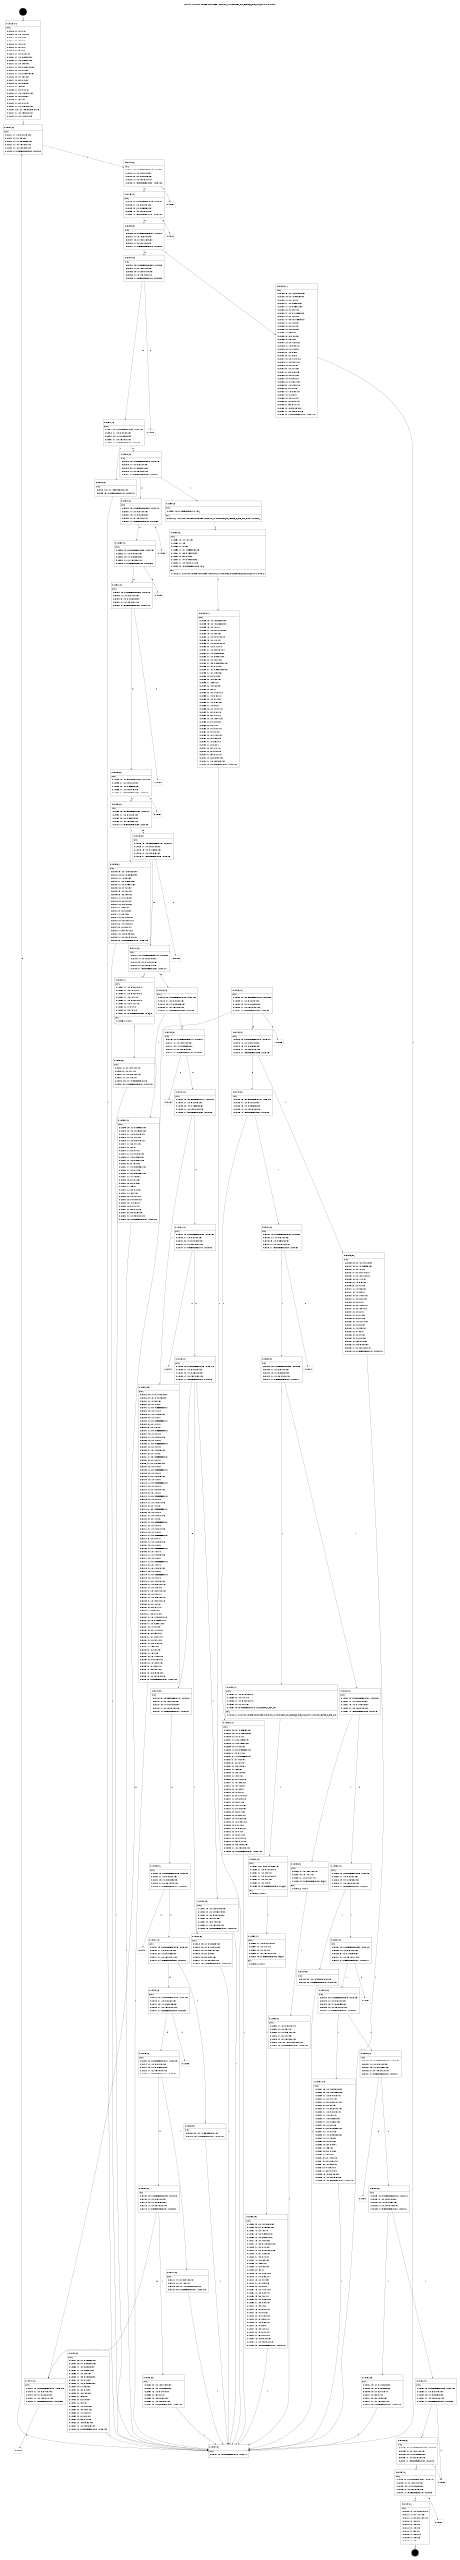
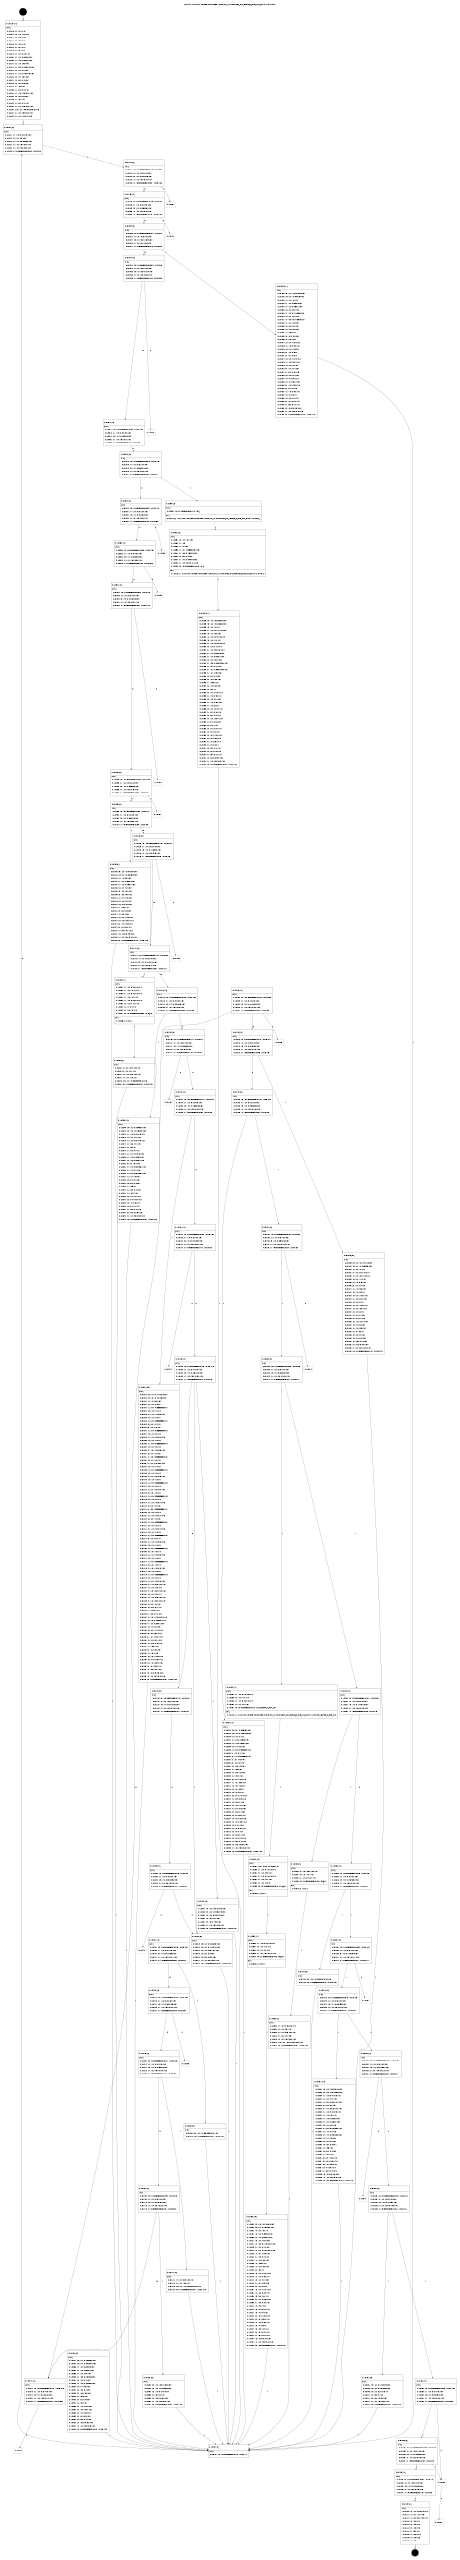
node "0x401f2f [15]": removed
edge "0x4016e8 [28]" -> "0x401704 [28]": now "0x4016e8 [28]" -> "0x401c63 [30]"
edge "0x4018fc [28]" -> "0x401918": now "0x40229c" -> "0x401918"
